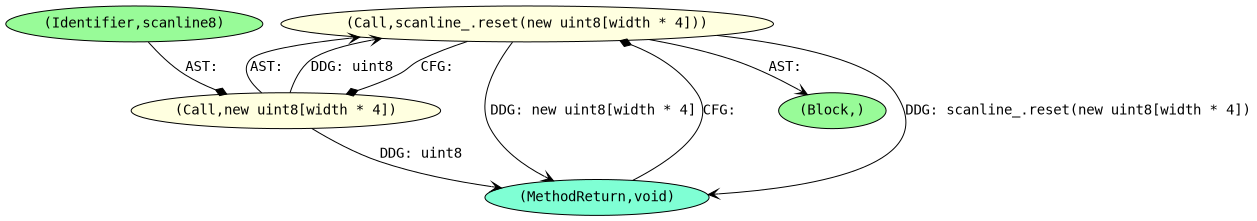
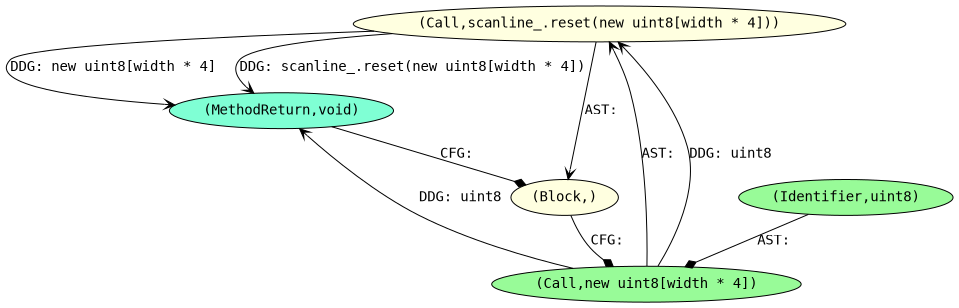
node "(Identifier,scanline8)": label "(Identifier,scanline8)" -> "(Identifier,uint8)"
edge "(Call,scanline_.reset(new uint8[width * 4]))" -> "(Call,new uint8[width * 4])": now "(Block,)" -> "(Call,new uint8[width * 4])"
node "(Call,new uint8[width * 4])": fillcolor lightyellow -> palegreen
edge "(MethodReturn,void)" -> "(Call,scanline_.reset(new uint8[width * 4]))": now "(MethodReturn,void)" -> "(Block,)"
node "(Block,)": fillcolor palegreen -> lightyellow
